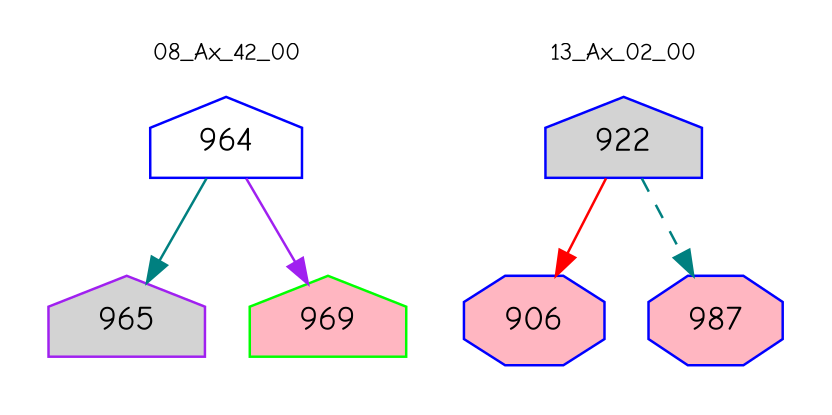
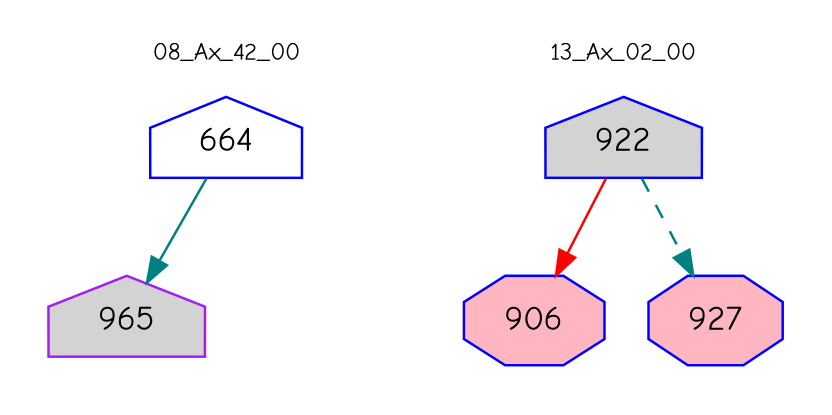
node "964": label "964" -> "664"
node "969": removed
node "987": label "987" -> "927"
